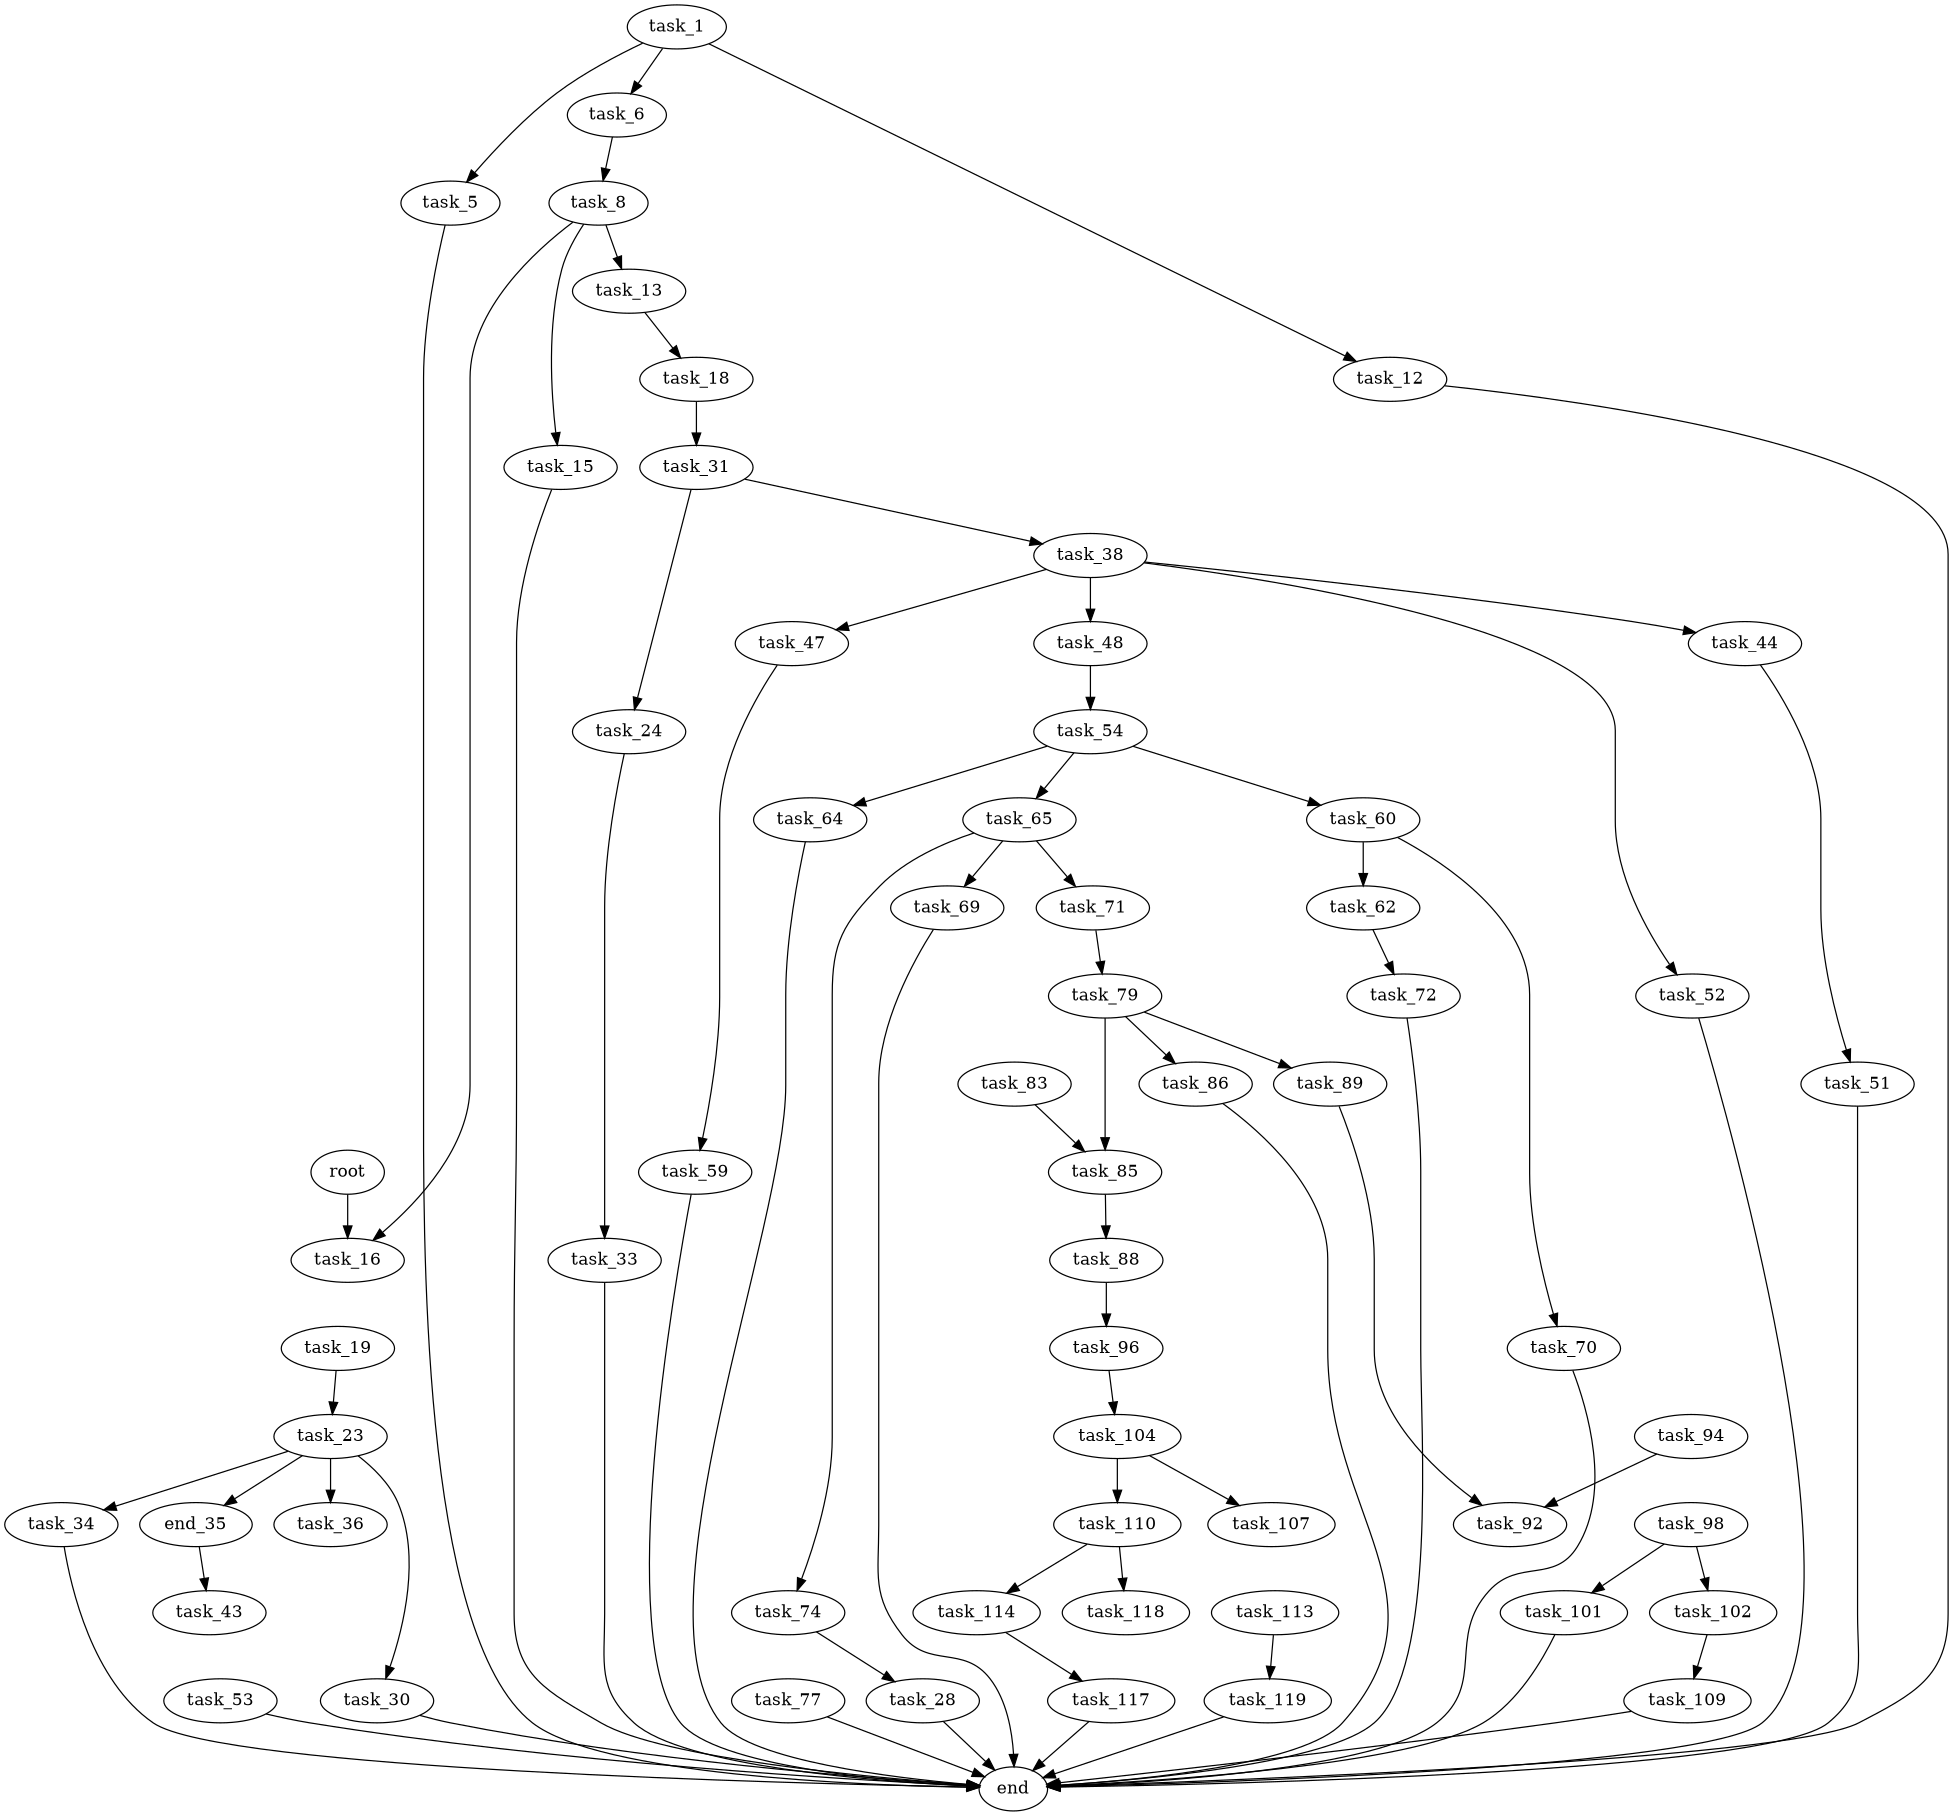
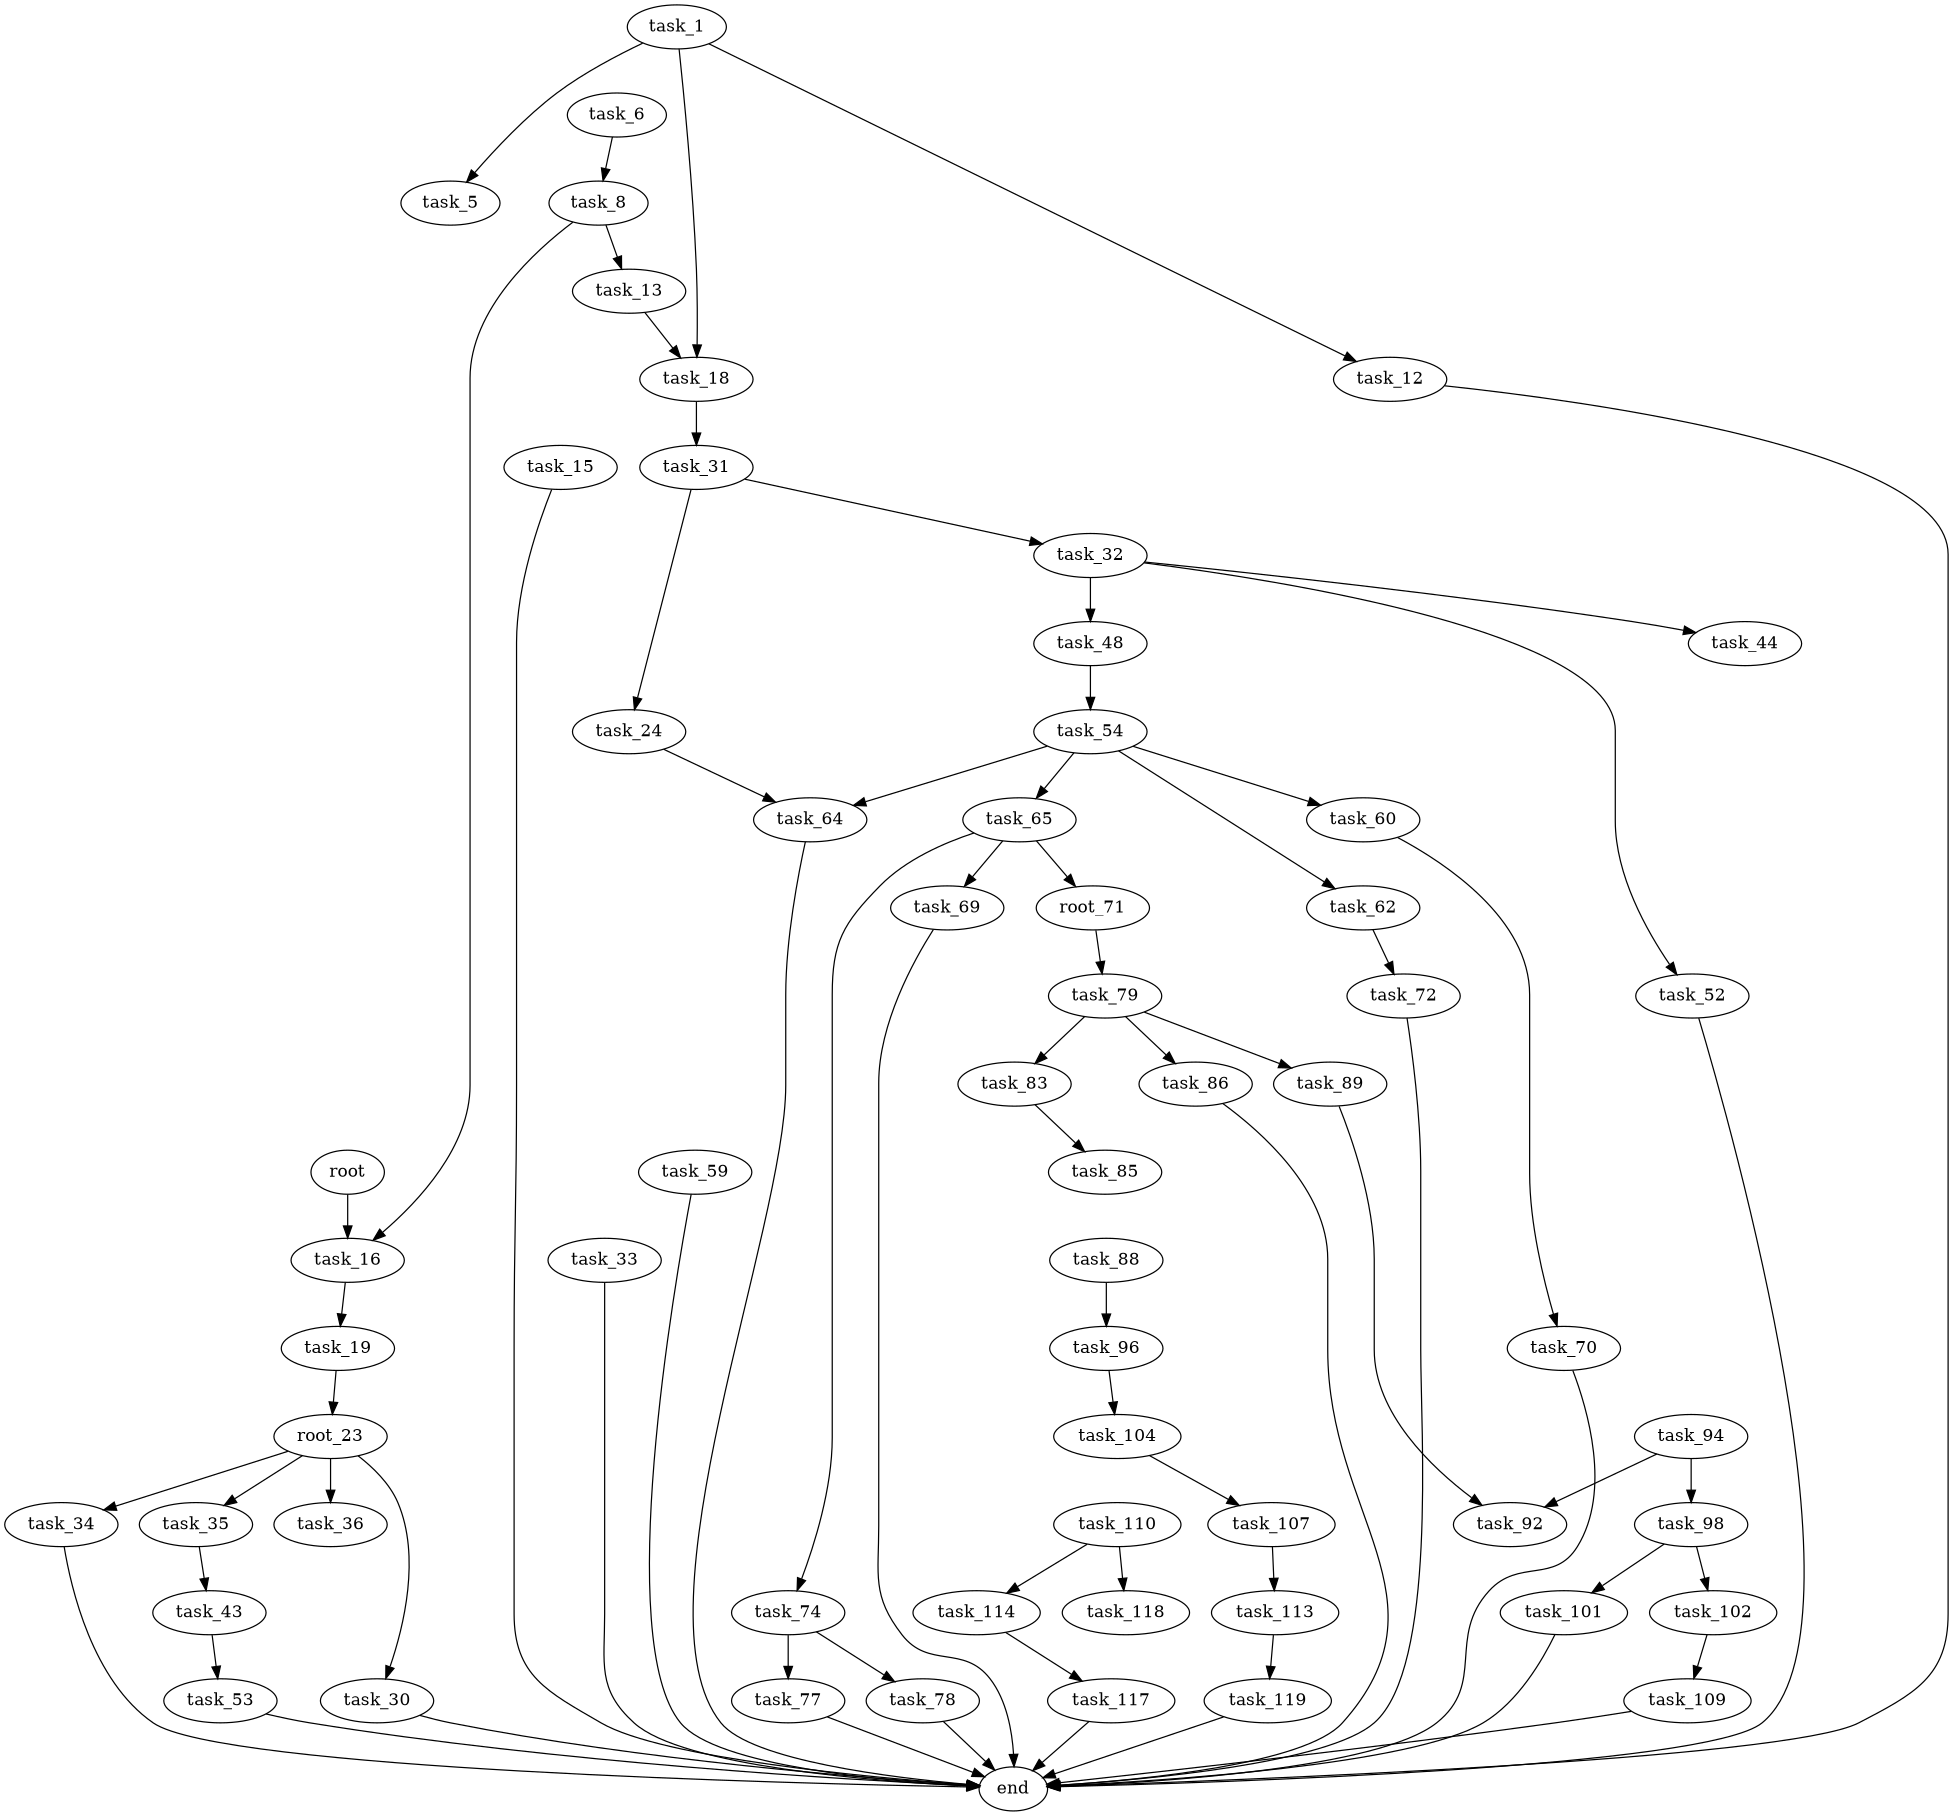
edge "task_1" -> "task_6": now "task_1" -> "task_18"
edge "task_8" -> "task_15": removed
node "task_38": label "task_38" -> "task_32"
node "task_47": removed
edge "task_60" -> "task_62": now "task_54" -> "task_62"
node "task_71": label "task_71" -> "root_71"
edge "task_24" -> "task_33": now "task_24" -> "task_64"
edge "task_79" -> "task_85": now "task_79" -> "task_83"
node "task_51": removed
edge "task_5" -> "end": removed
edge "task_85" -> "task_88": removed
edge "task_16" -> "task_19": added
node "task_23": label "task_23" -> "root_23"
edge "task_104" -> "task_110": removed
edge "task_94" -> "task_98": added
node "end_35": label "end_35" -> "task_35"
edge "task_107" -> "task_113": added
edge "task_43" -> "task_53": added
edge "task_74" -> "task_77": added
node "task_28": label "task_28" -> "task_78"
